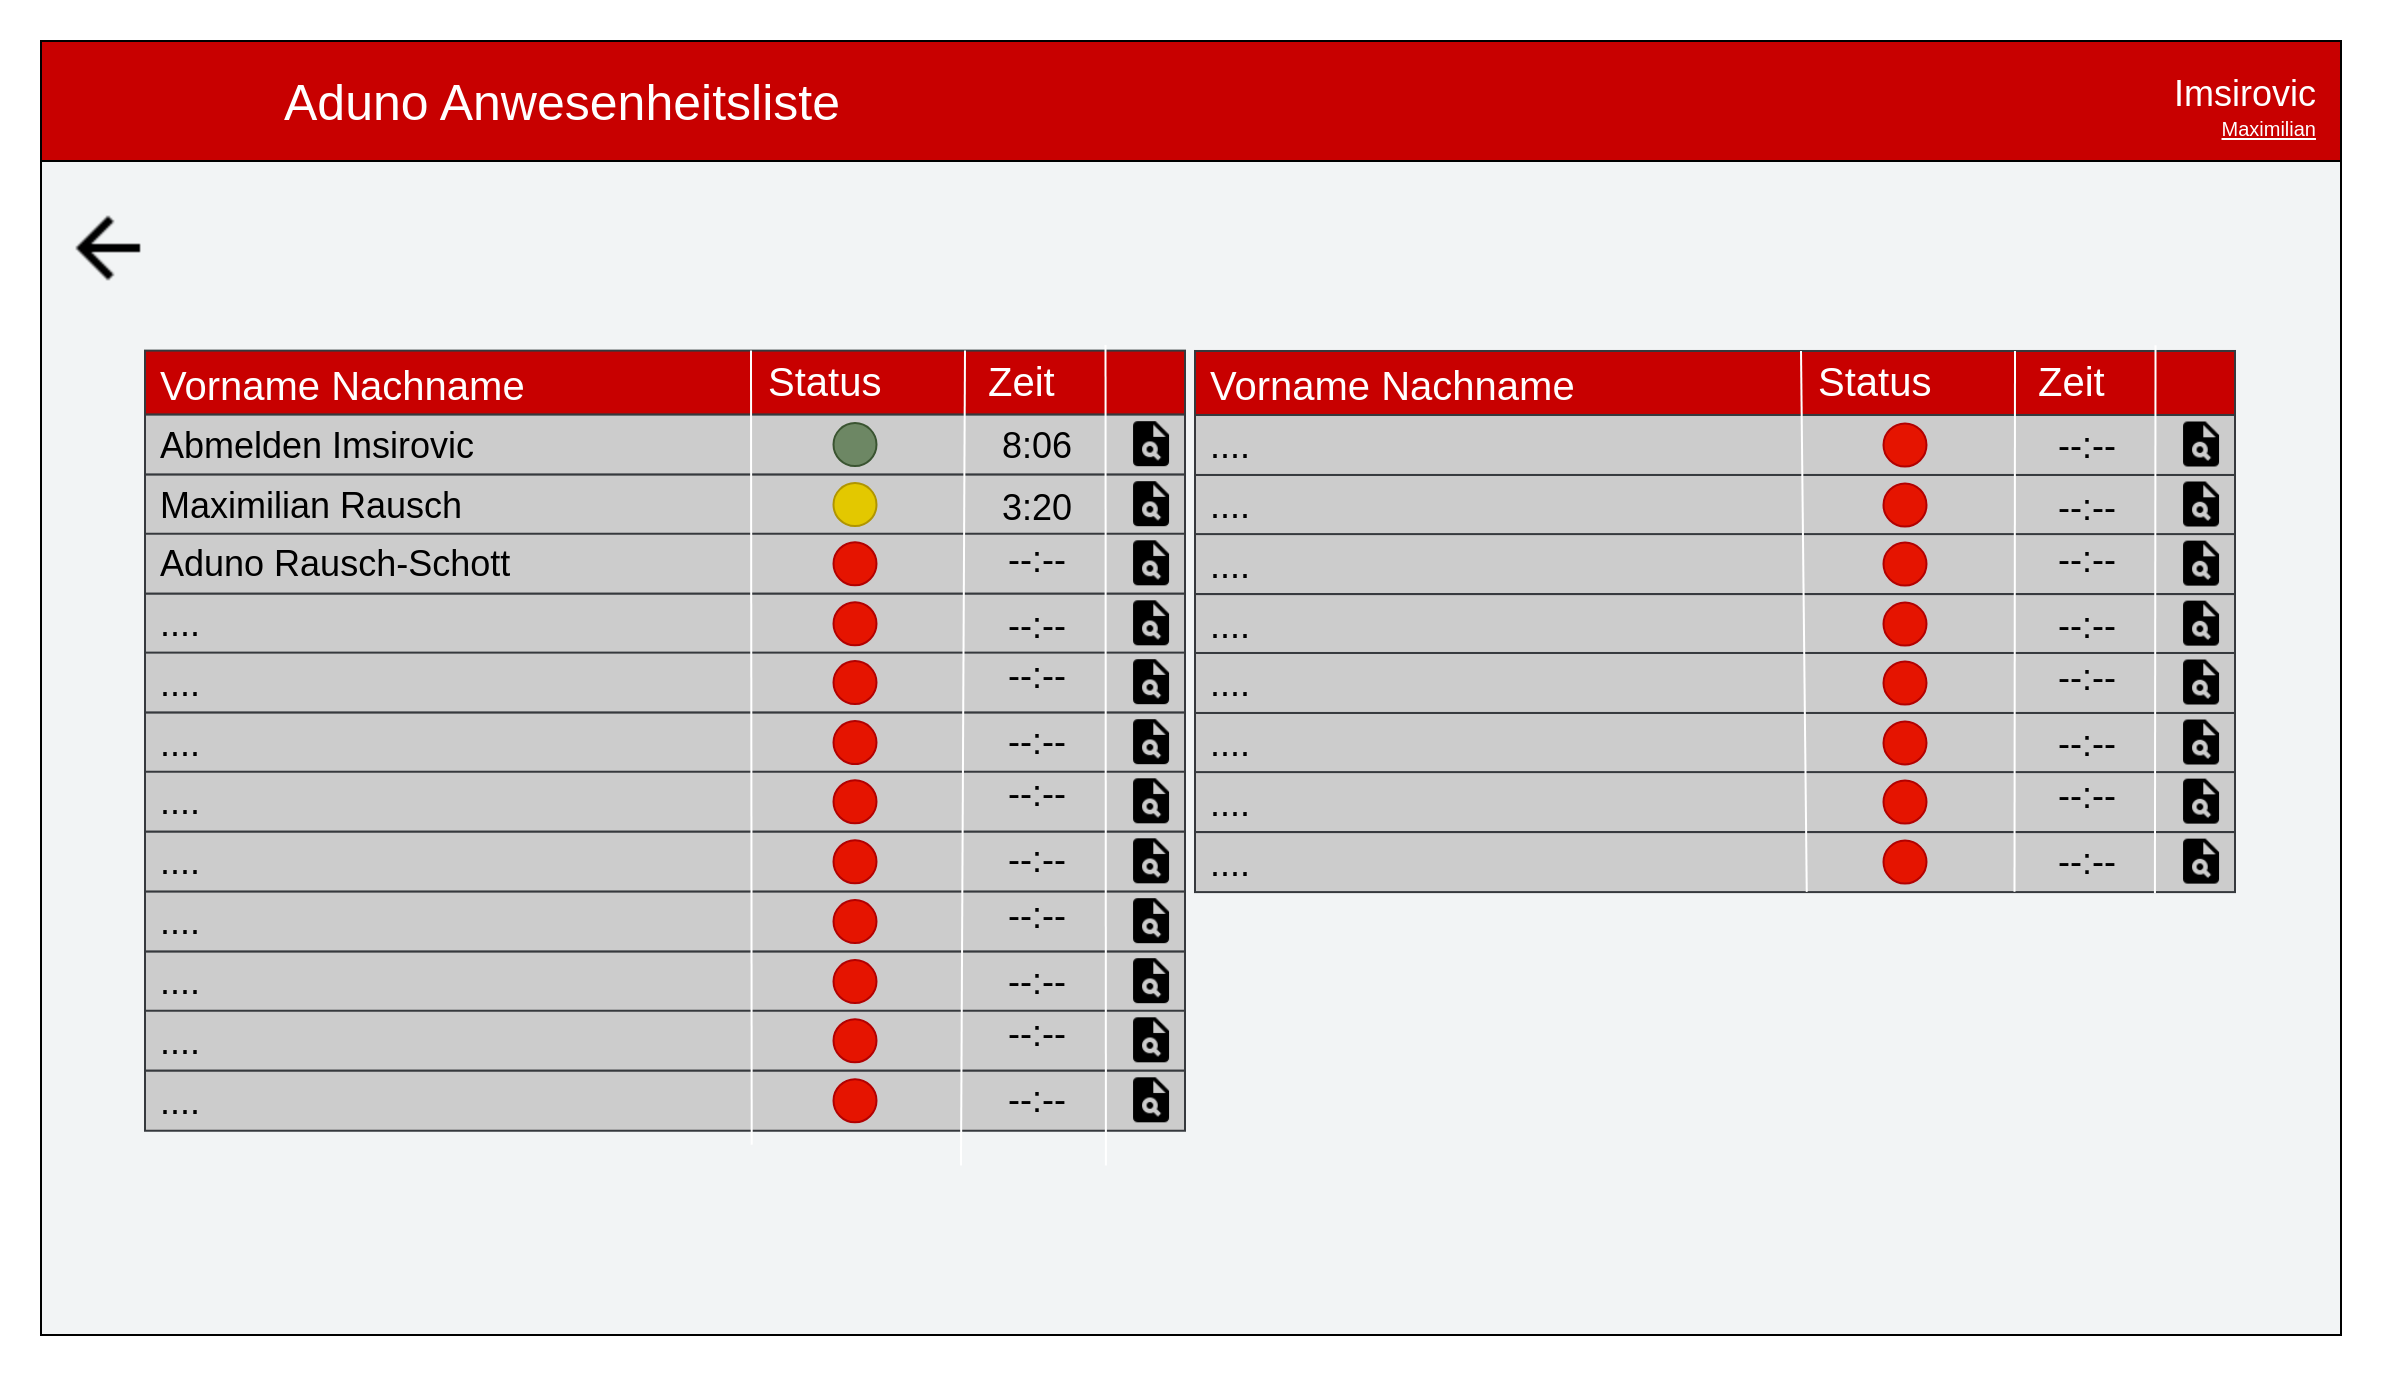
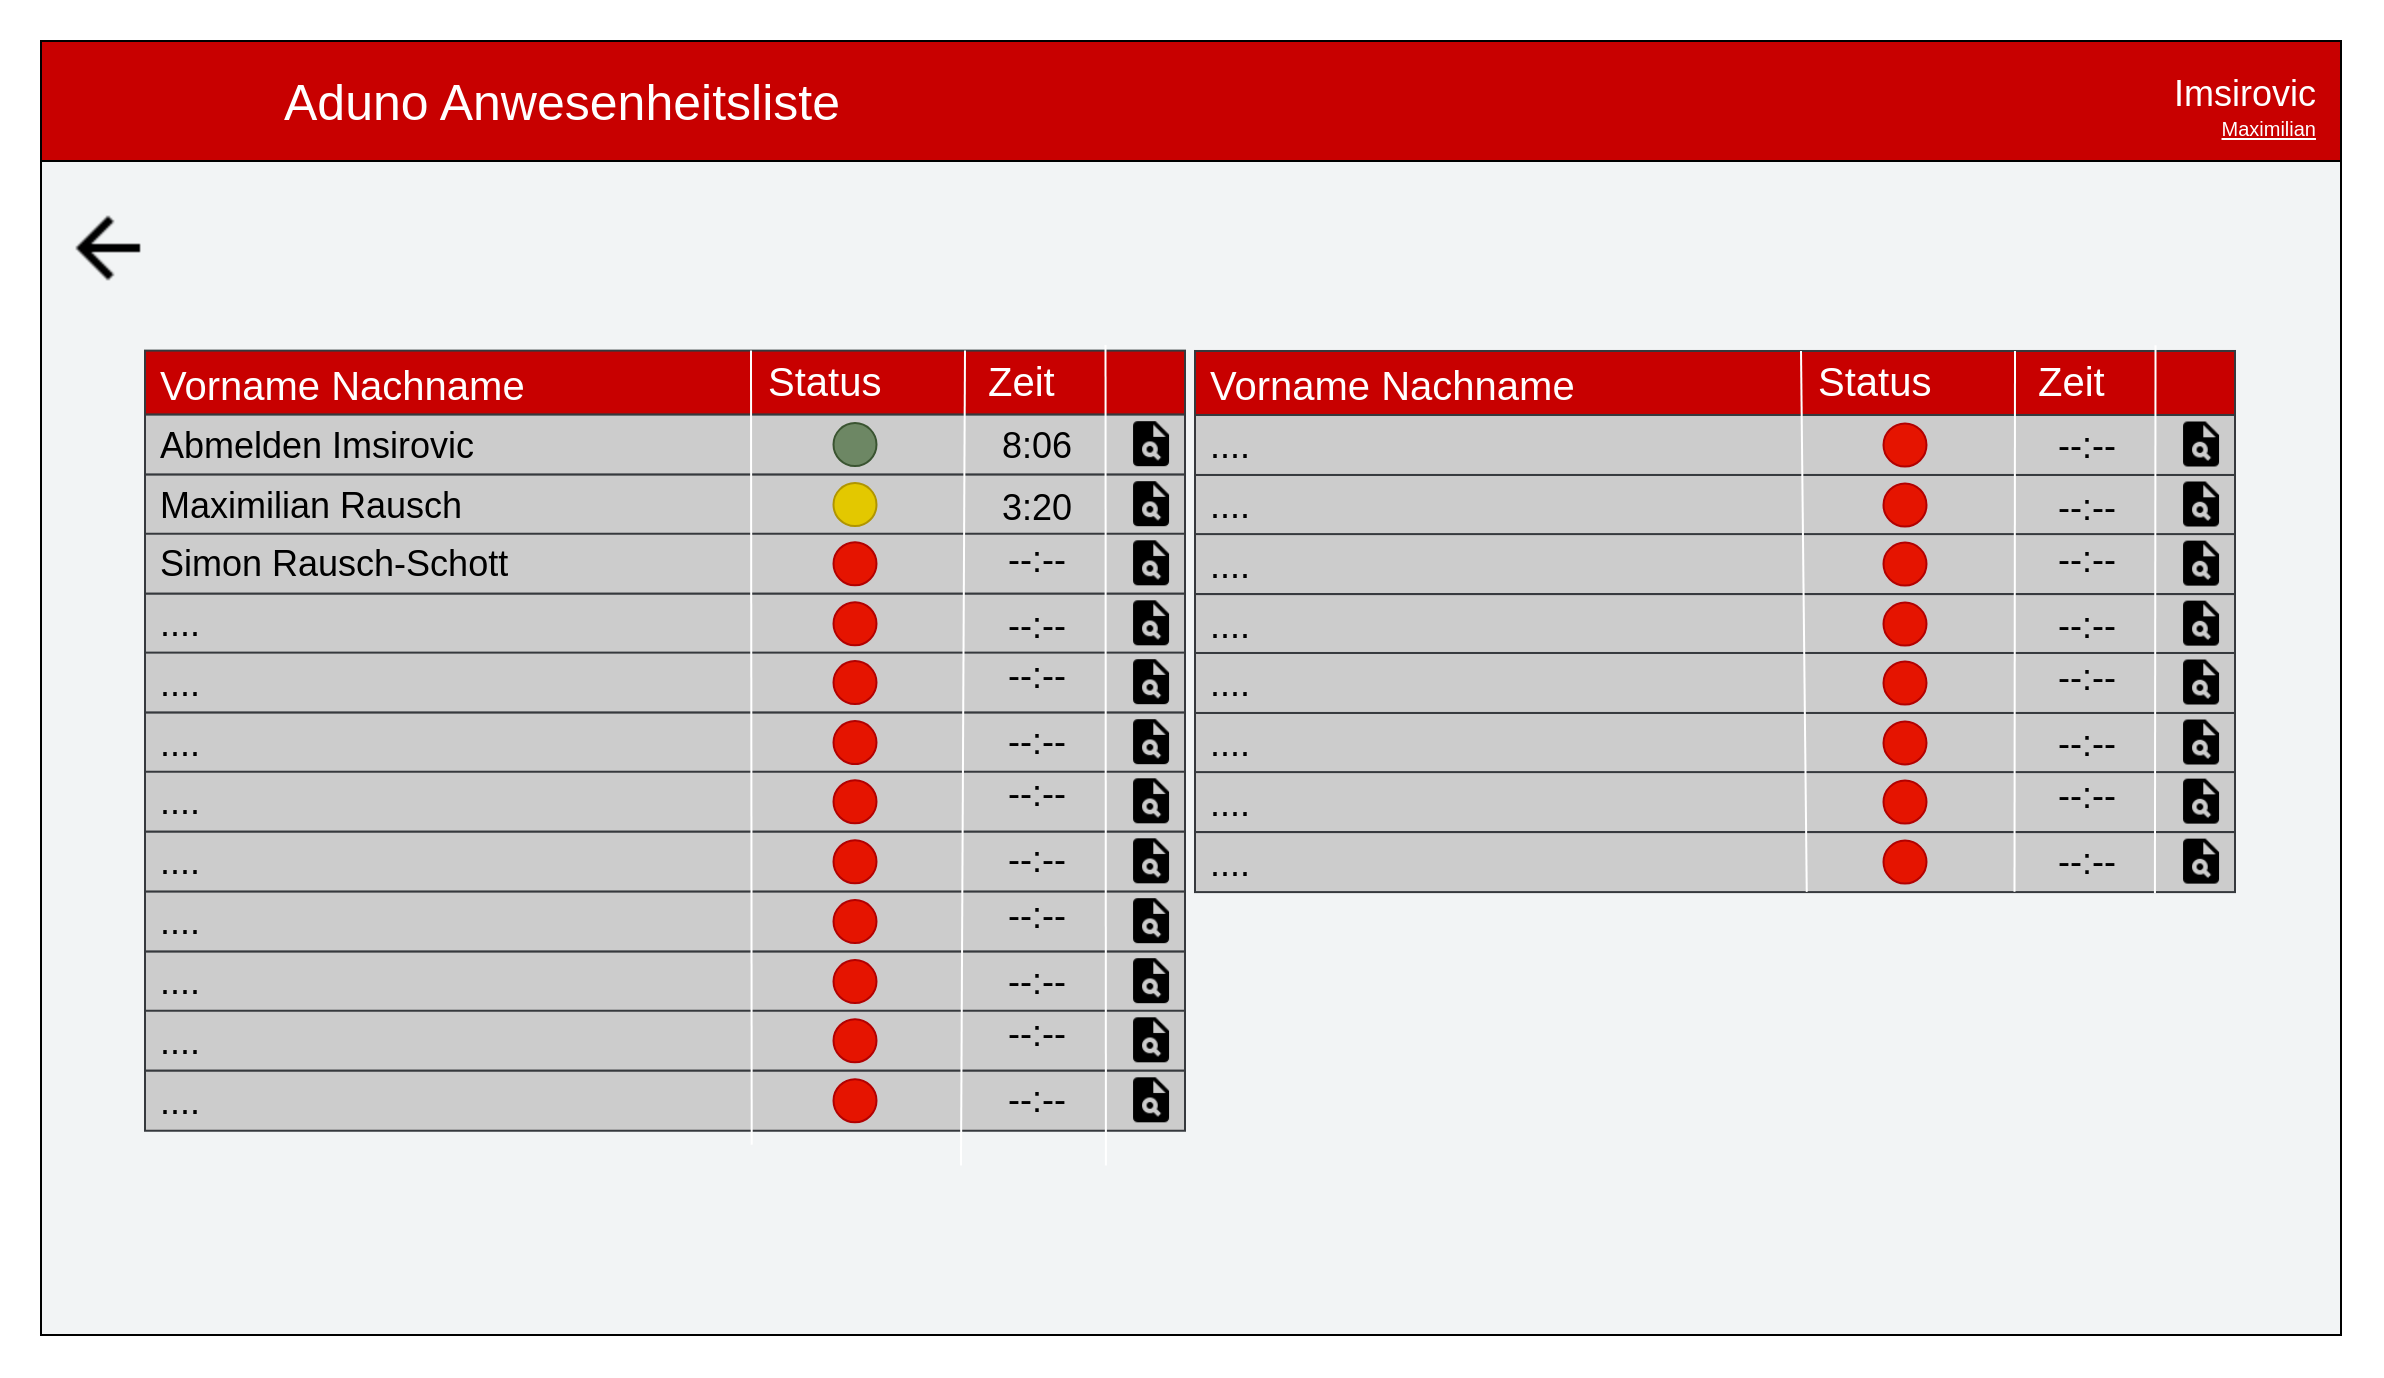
node "Aduno Rausch-Schott": label "Aduno Rausch-Schott" -> "Simon Rausch-Schott"
